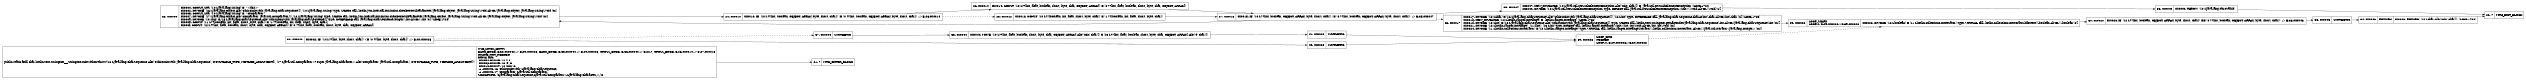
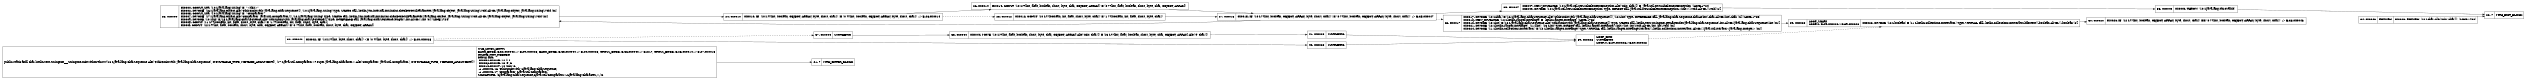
node "38: 0x0046": removed
node "39: 0x0028": text "NEEDED" -> "SYNTHETIC"
